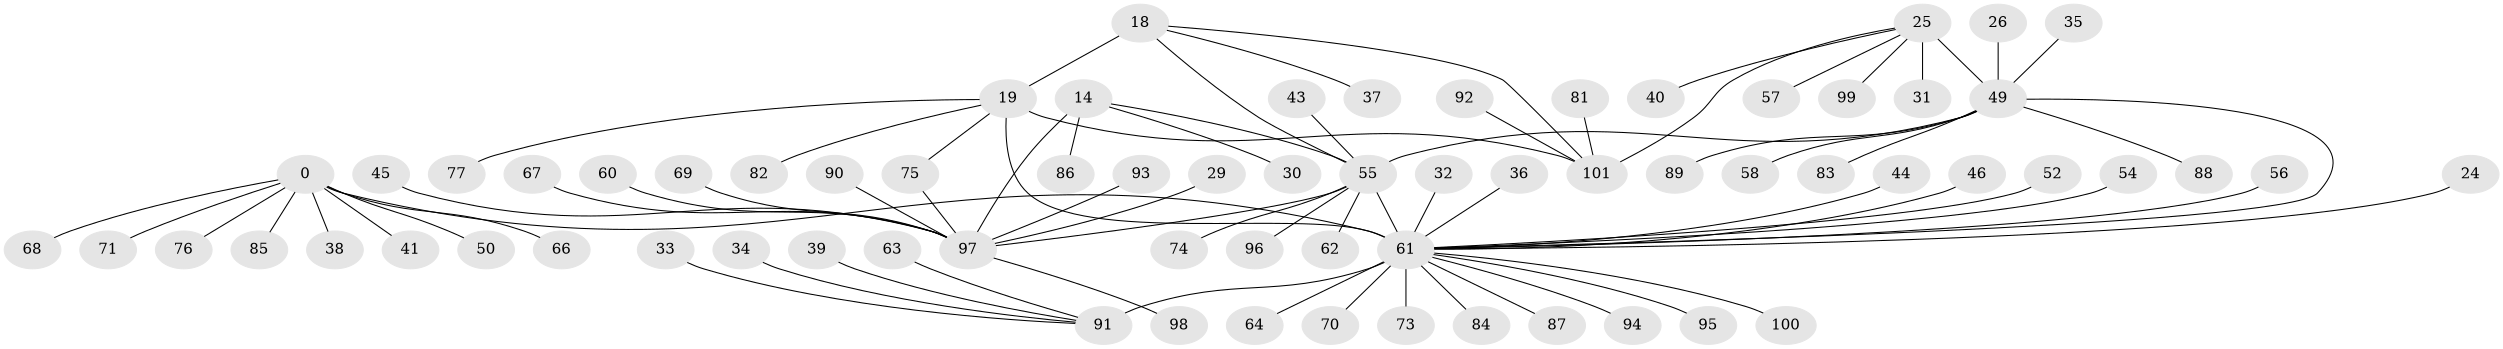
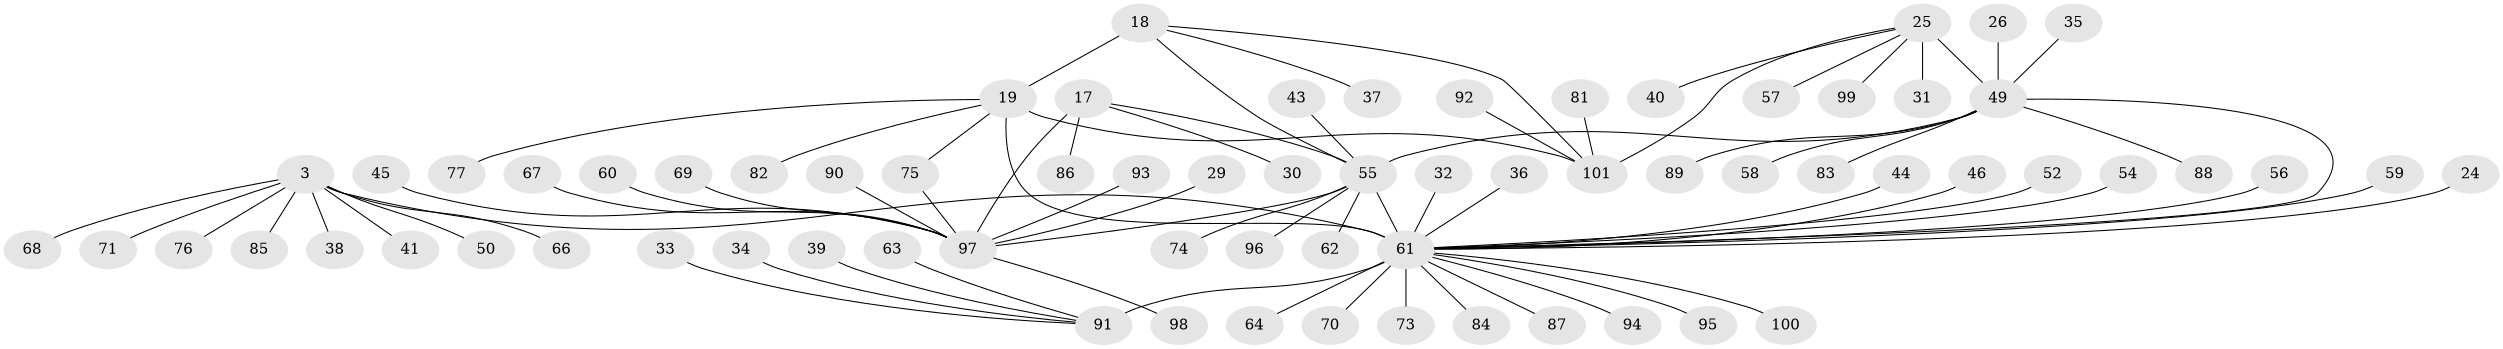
node "14": label "14" -> "17"
node "0": label "0" -> "3"
node "59": added
